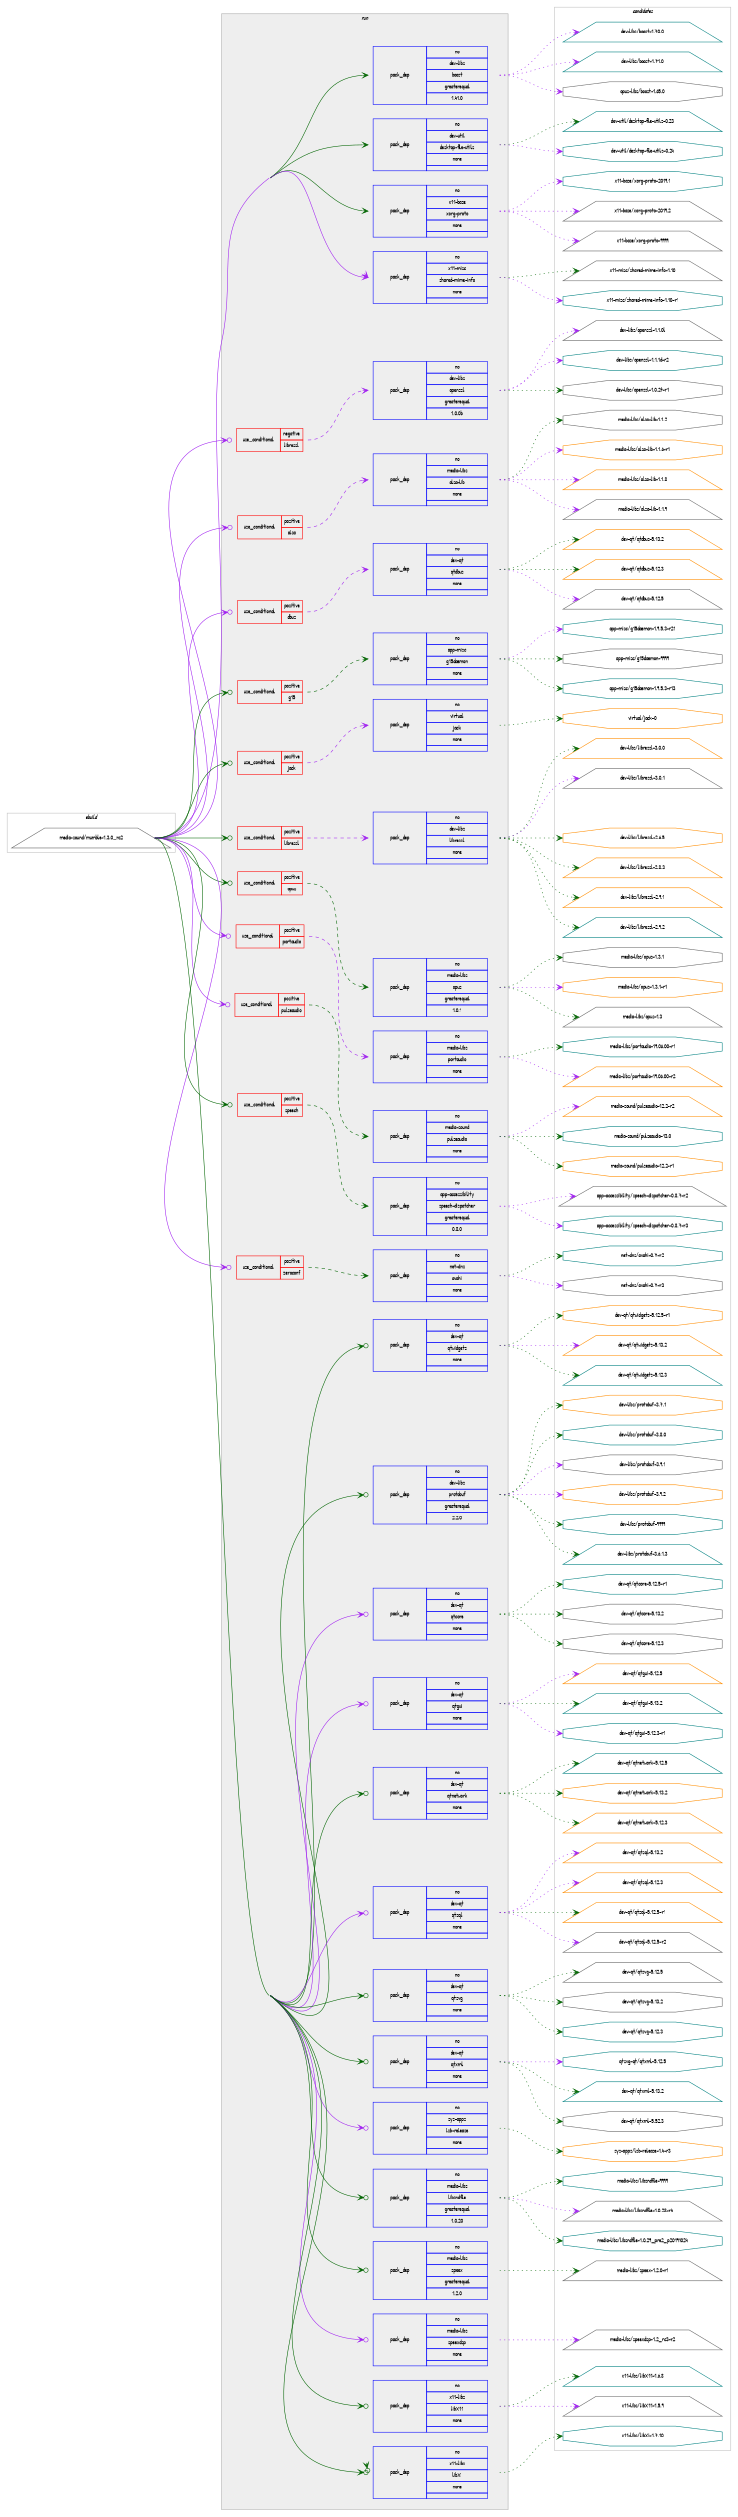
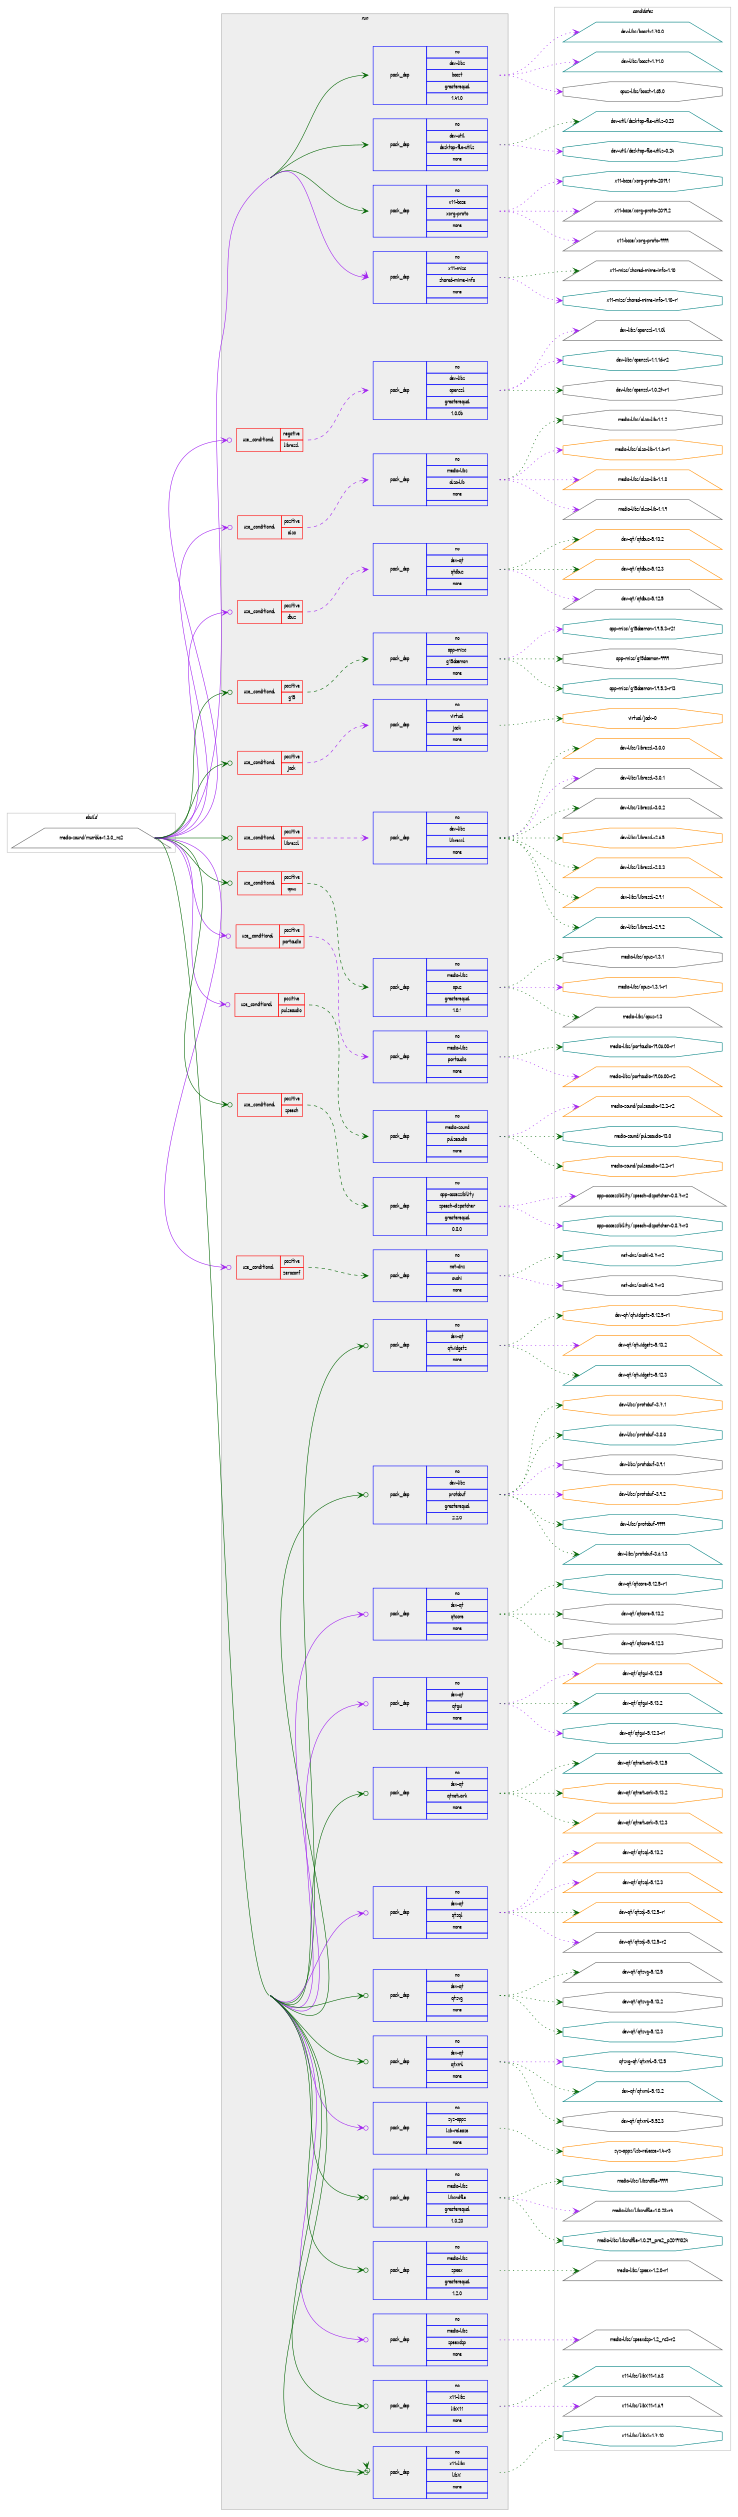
node "dev-libs/libressl-3.0.2": added
node "x11-libs/libX11-1.5.9": label "x11-libs/libX11-1.5.9" -> "x11-libs/libX11-1.6.9"
